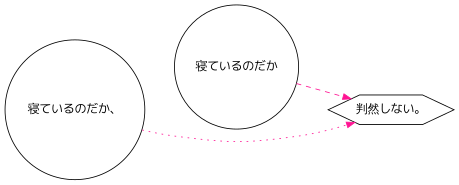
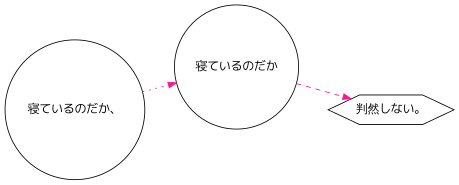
edge "寝ているのだか、" -> "判然しない。": now "寝ているのだか、" -> "寝ているのだか"
